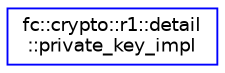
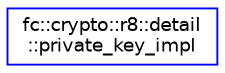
node "fc::crypto::r1::detail ::private_key_impl": label "fc::crypto::r1::detail ::private_key_impl" -> "fc::crypto::r8::detail ::private_key_impl"
